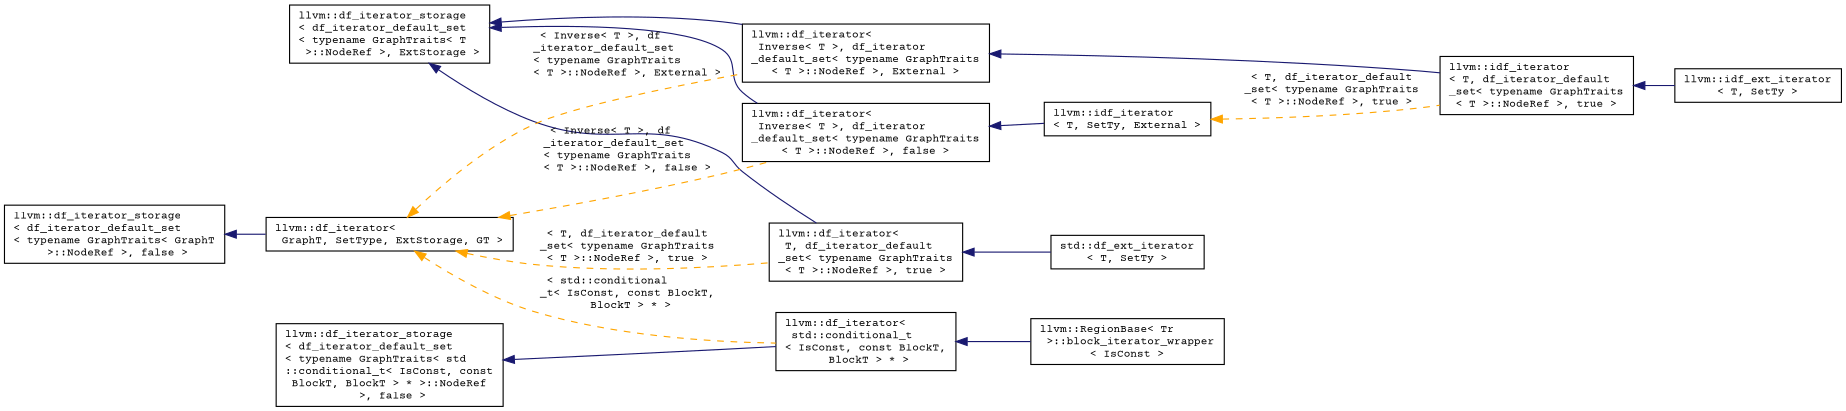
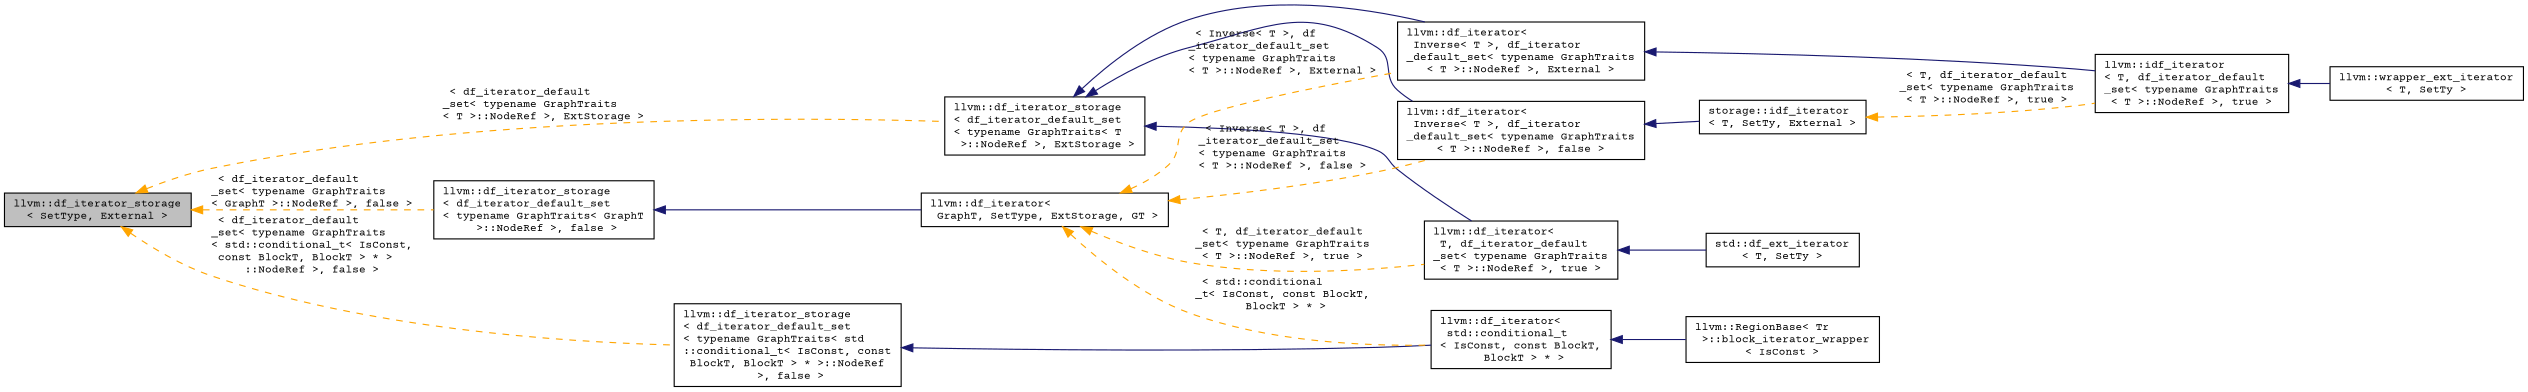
node "llvm::idf_ext_iterator < T, SetTy >": label "llvm::idf_ext_iterator < T, SetTy >" -> "llvm::wrapper_ext_iterator < T, SetTy >"
node "llvm::idf_iterator < T, SetTy, External >": label "llvm::idf_iterator < T, SetTy, External >" -> "storage::idf_iterator < T, SetTy, External >"
node "llvm::df_iterator_storage < SetType, External >": added
